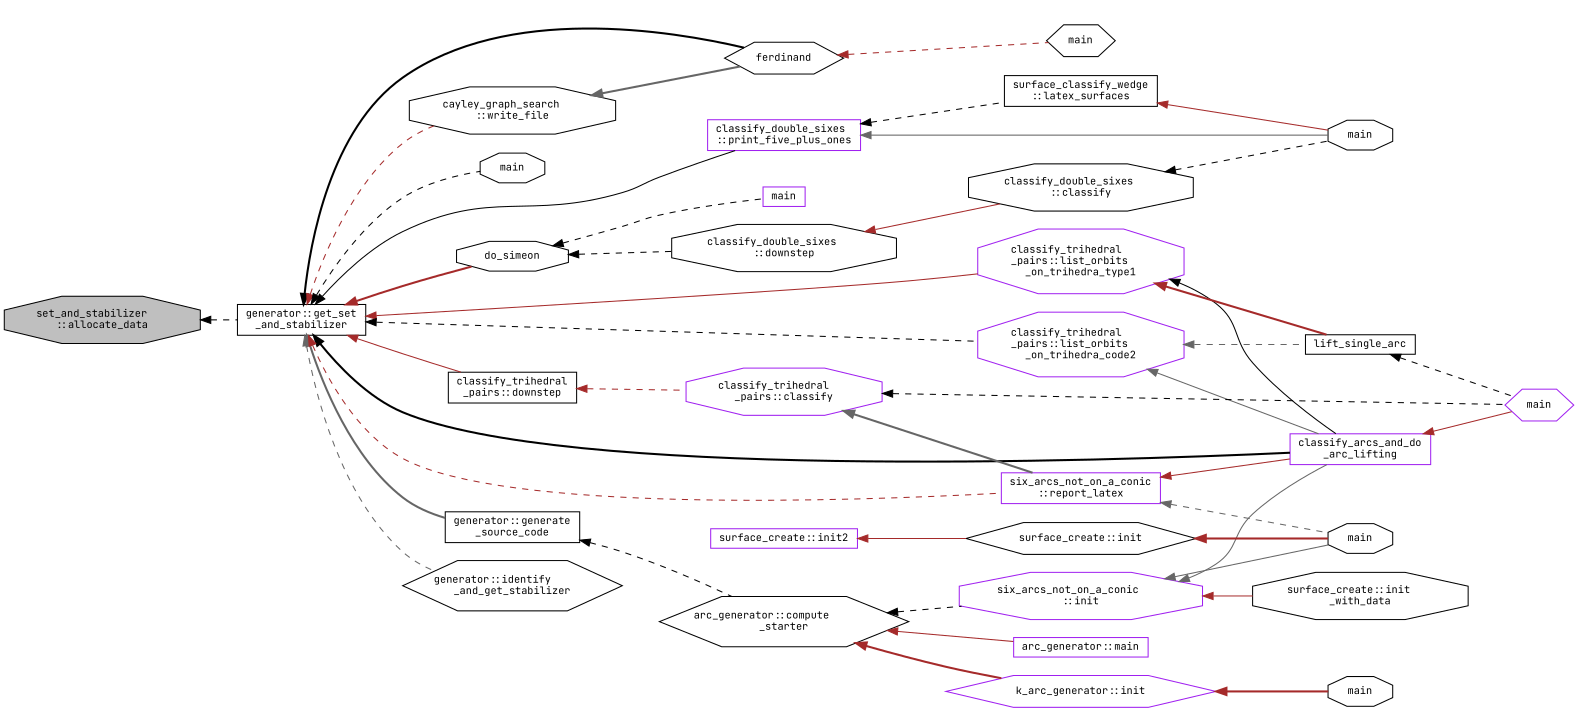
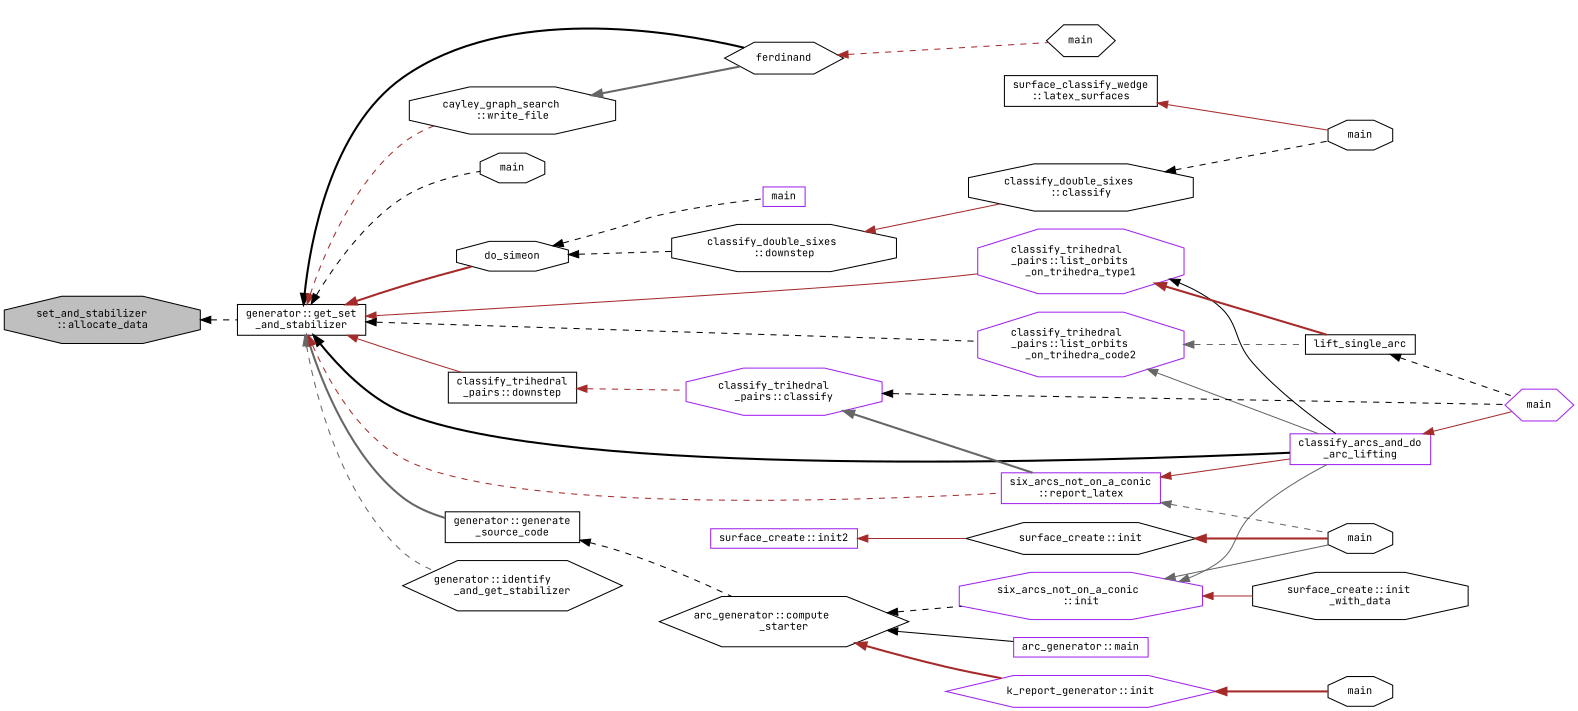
node "classify_double_sixes ::print_five_plus_ones": removed
edge "arc_generator::main" -> "arc_generator::compute _starter": color brown -> black
node "k_arc_generator::init": label "k_arc_generator::init" -> "k_report_generator::init"
